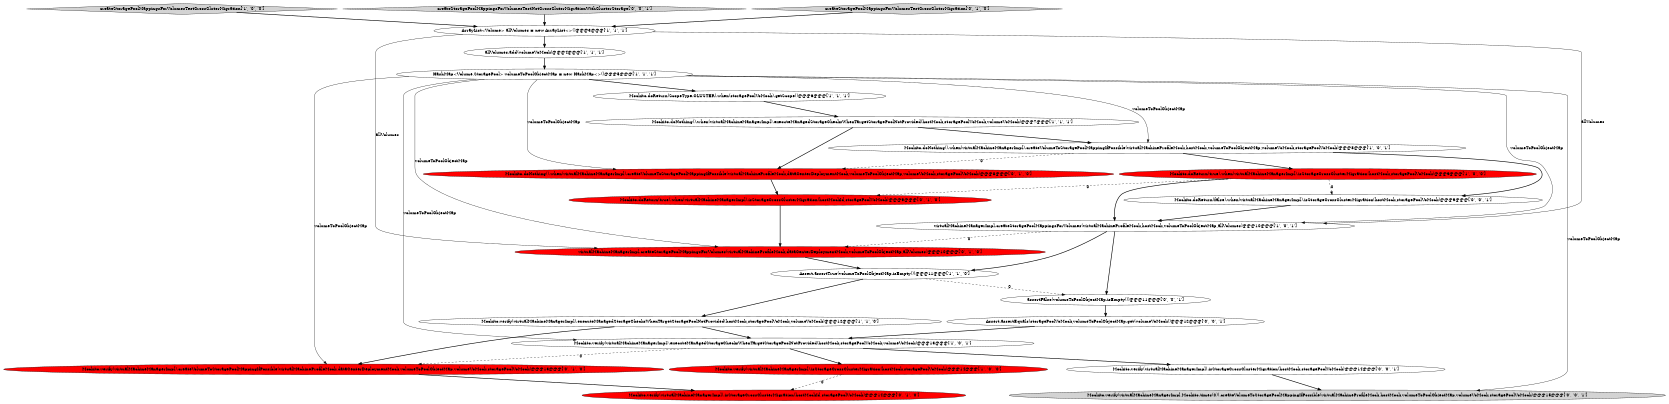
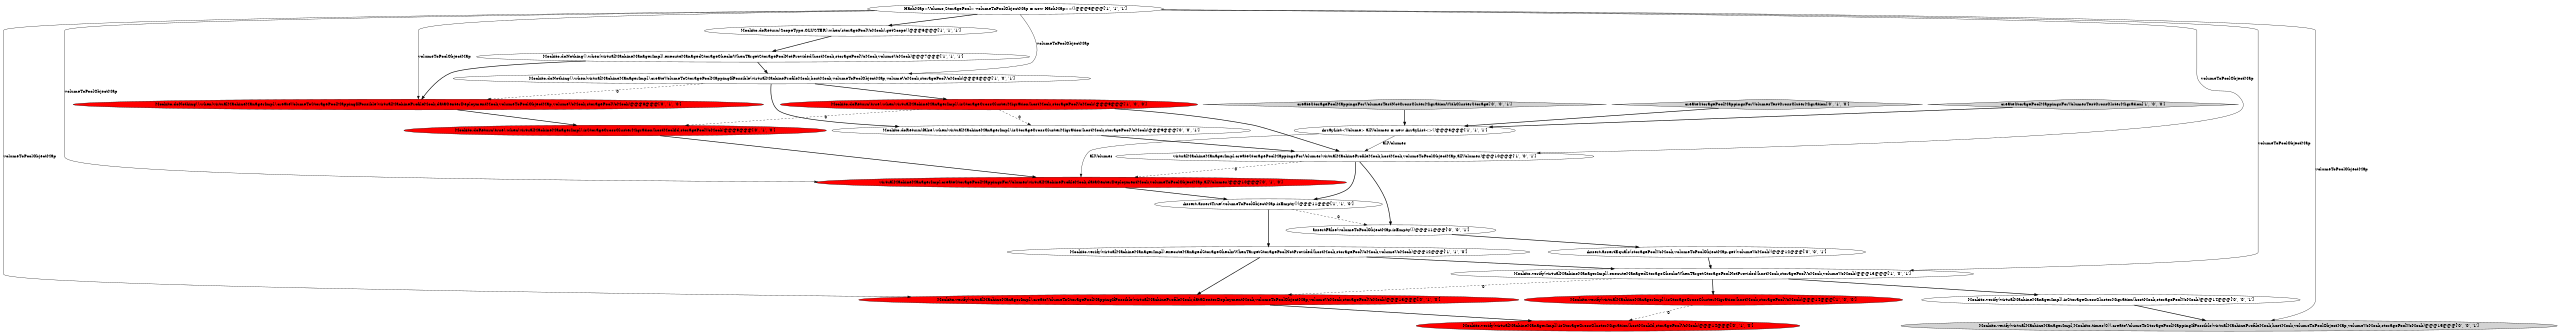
node "allVolumes.add(volumeVoMock)@@@4@@@['1', '1', '1']": removed
